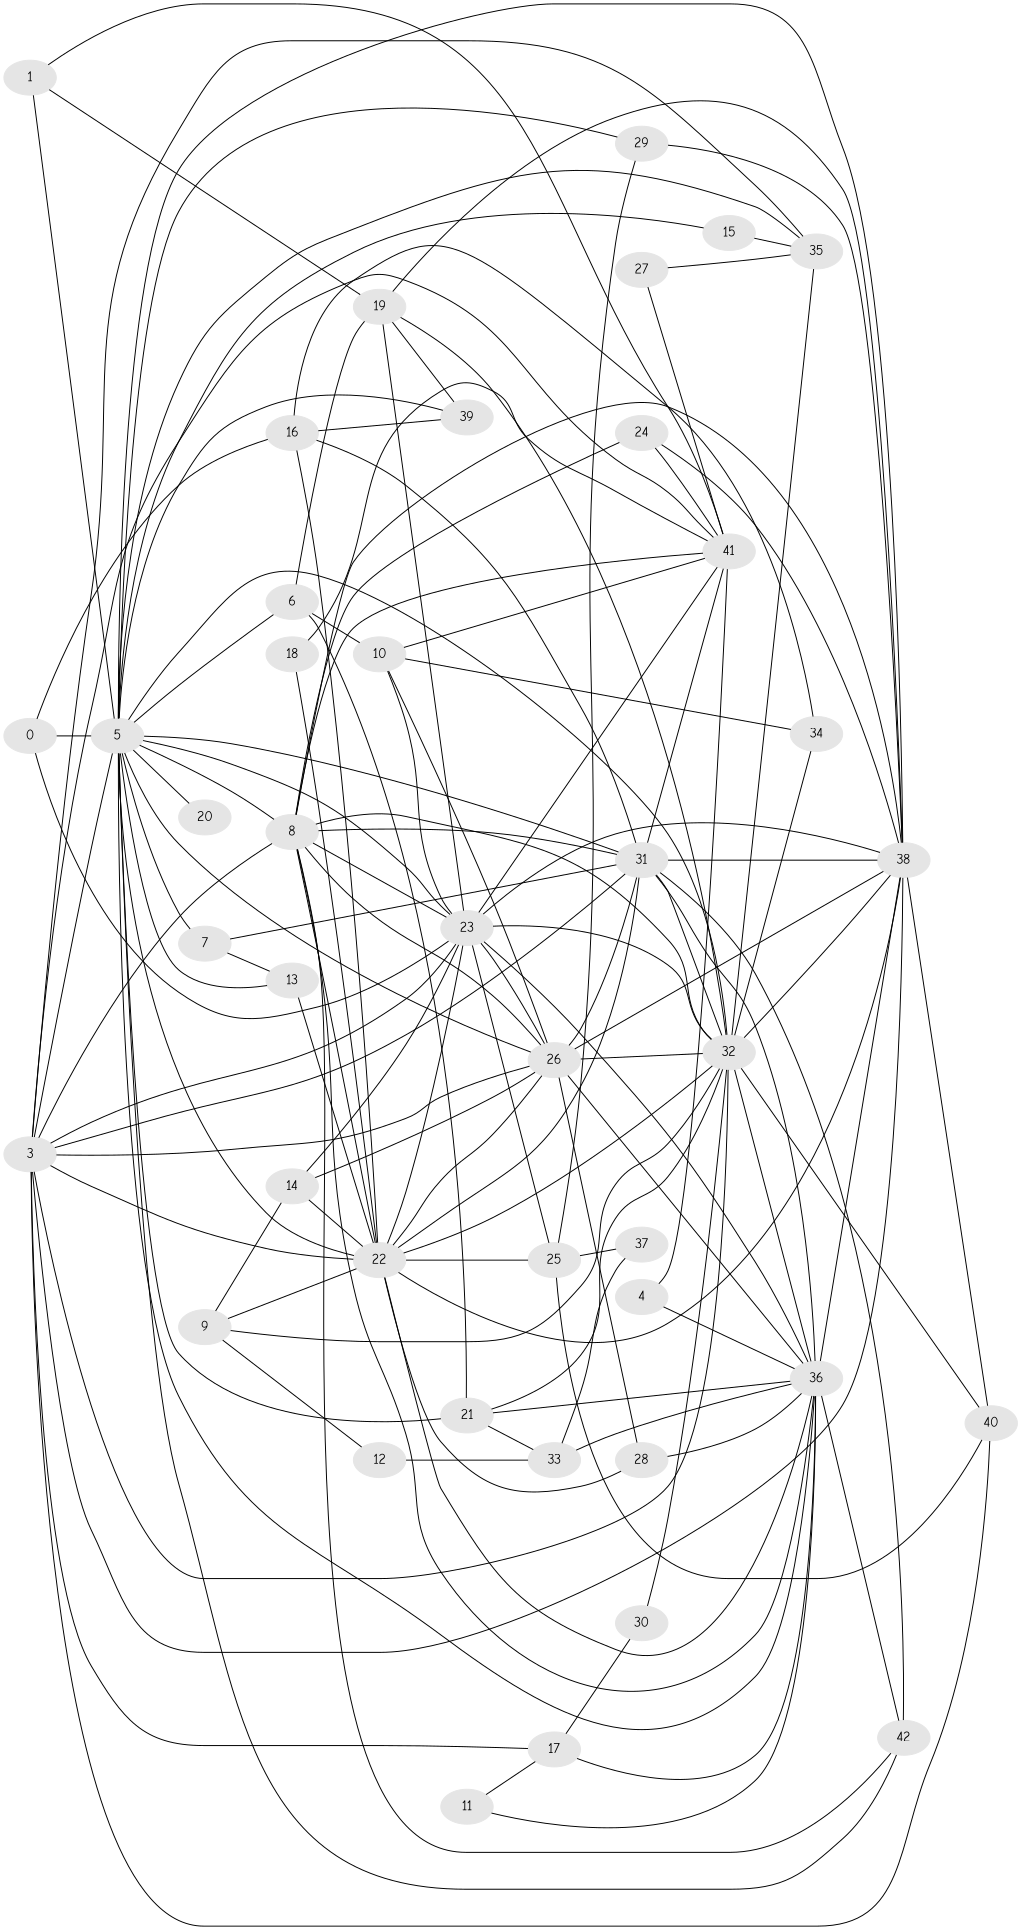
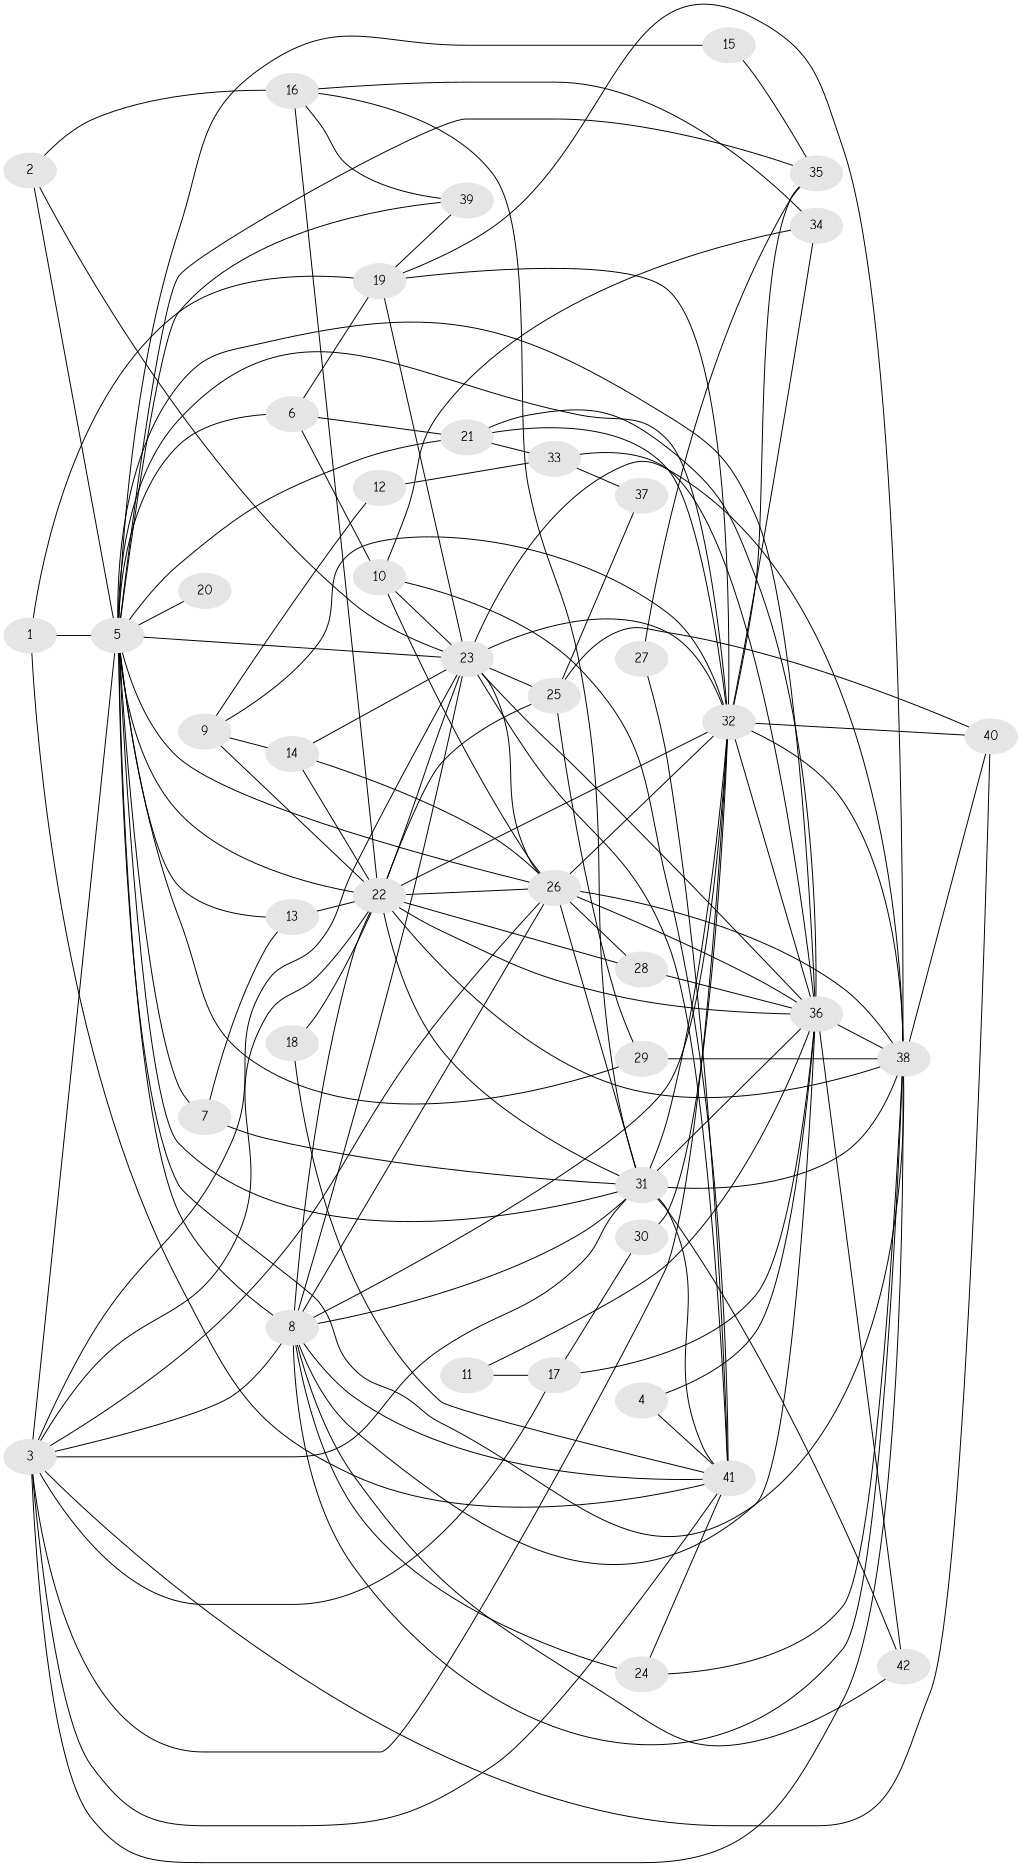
edge "35" -- "3": removed
node "0": label "0" -> "2"
edge "5" -- "42": removed
